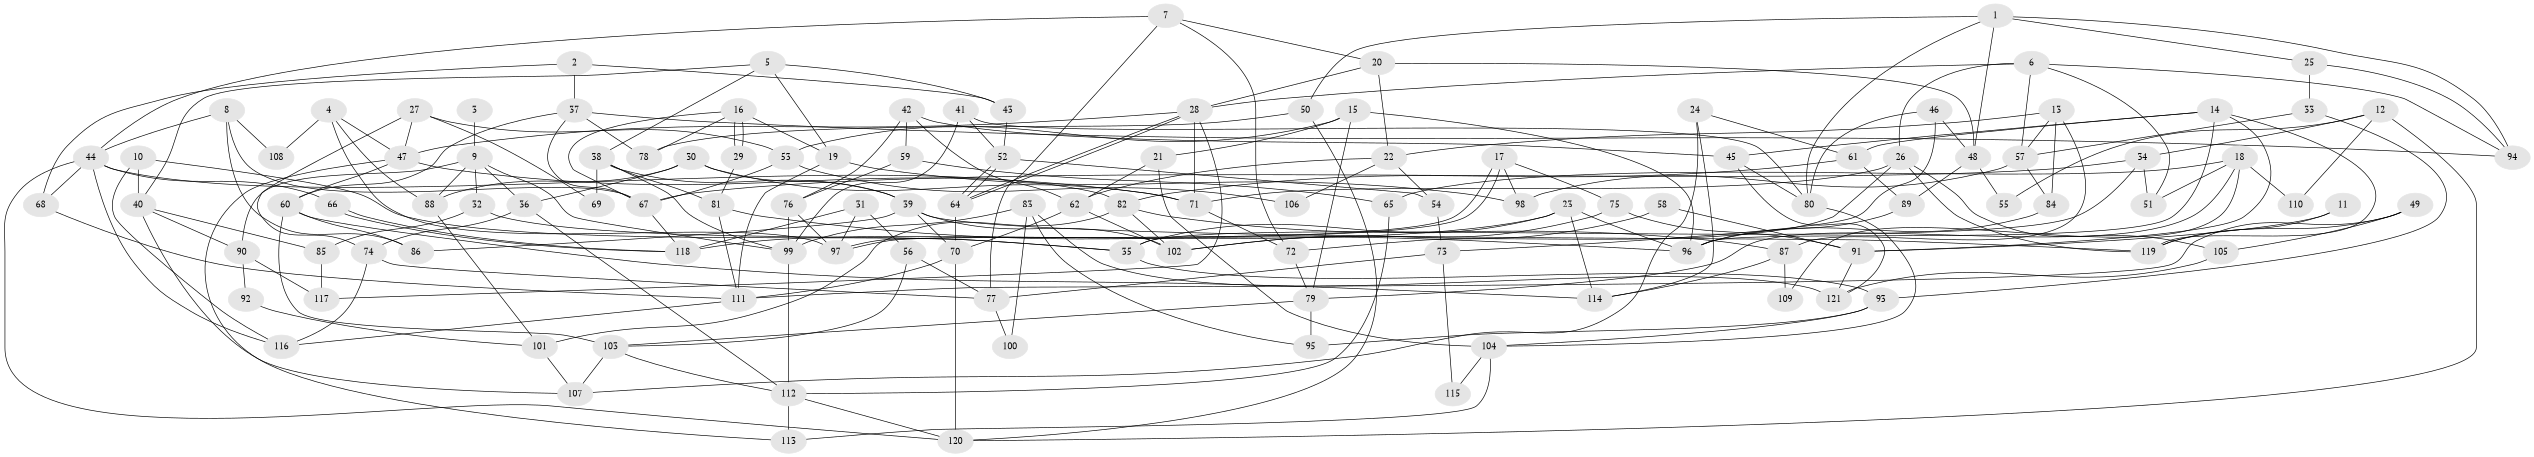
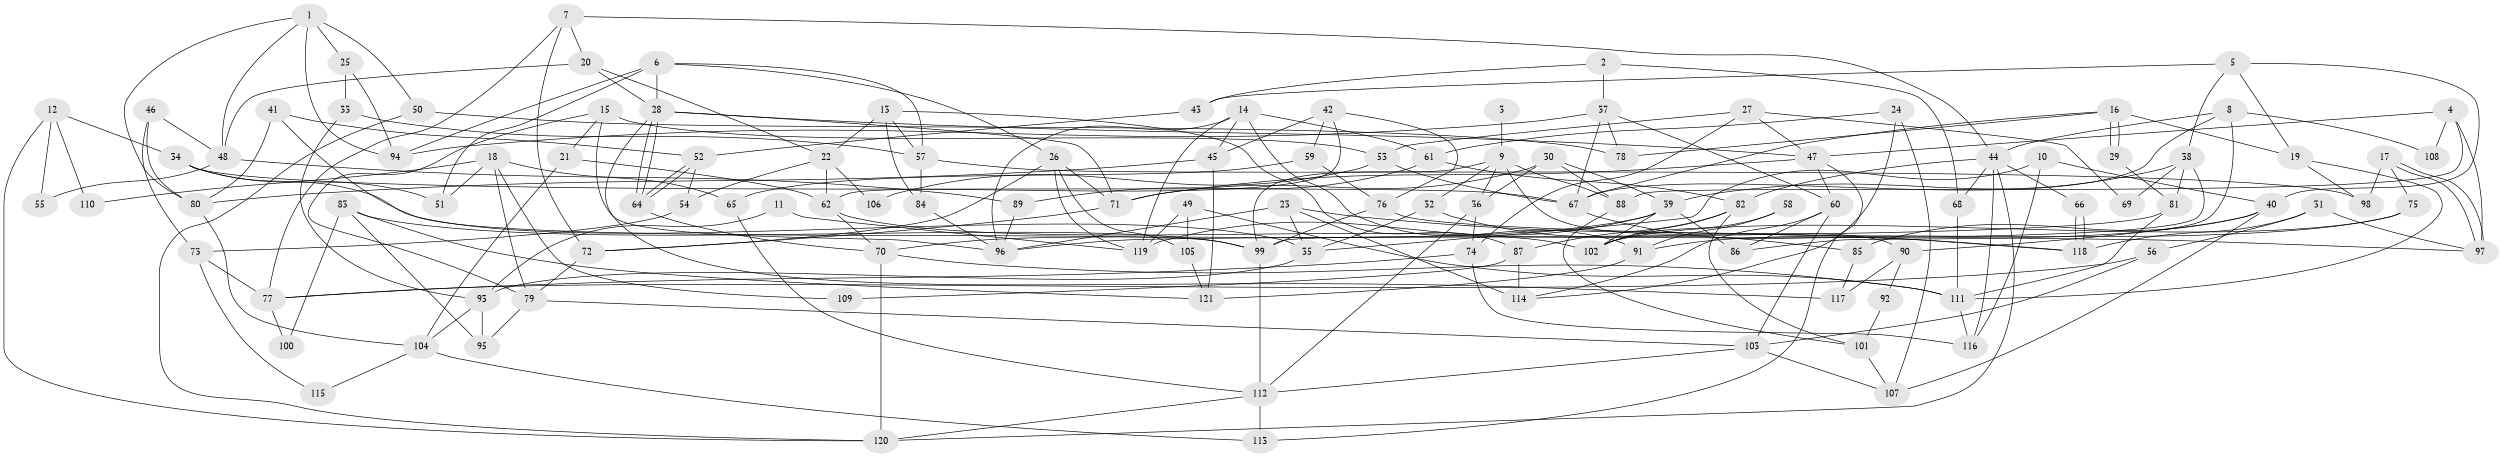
edge "11" -- "91": now "11" -- "93"
